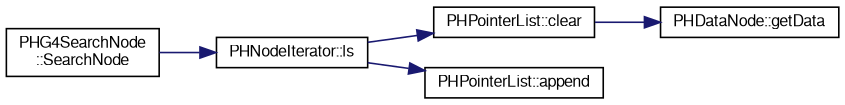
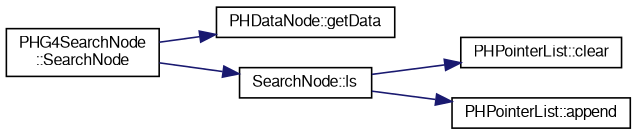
edge "PHPointerList::clear" -> "PHDataNode::getData": now "PHG4SearchNode ::SearchNode" -> "PHDataNode::getData"
node "PHNodeIterator::ls": label "PHNodeIterator::ls" -> "SearchNode::ls"
